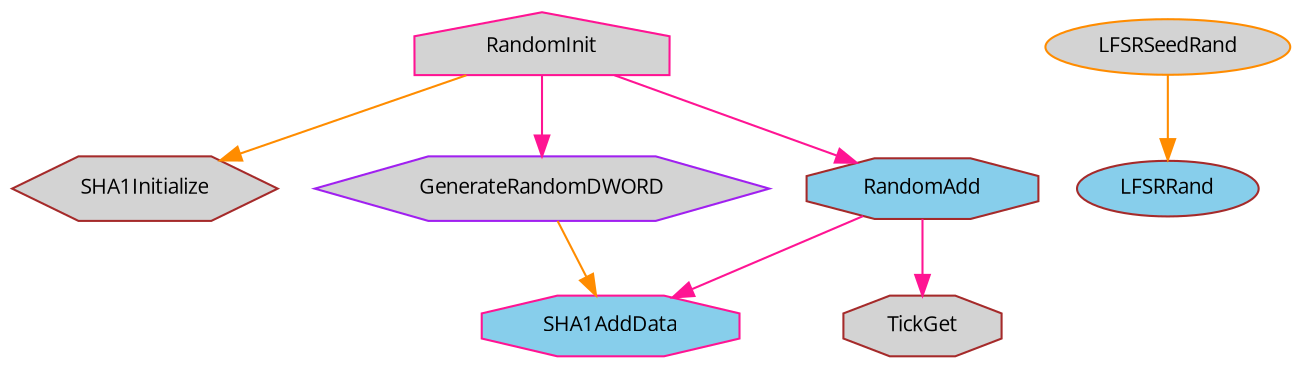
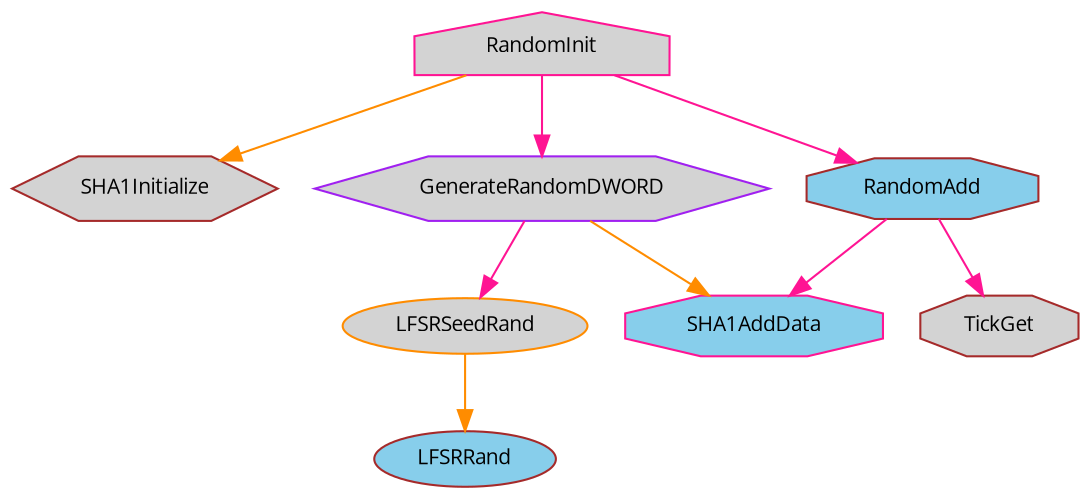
edge "GenerateRandomDWORD" -> "LFSRSeedRand": added
